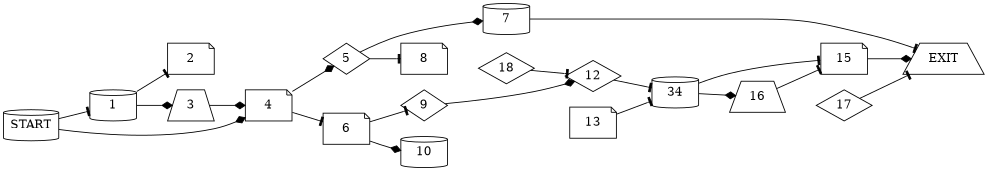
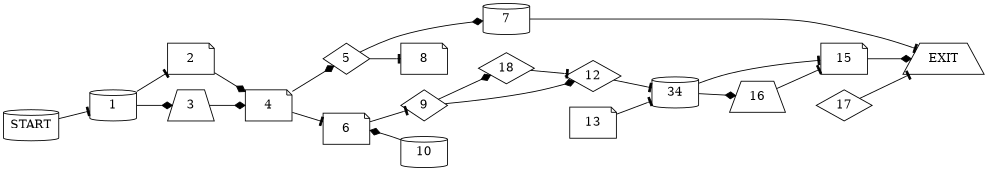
edge "9" -> "18": added
edge "START" -> "4": now "2" -> "4"
edge "6" -> "10": reversed
